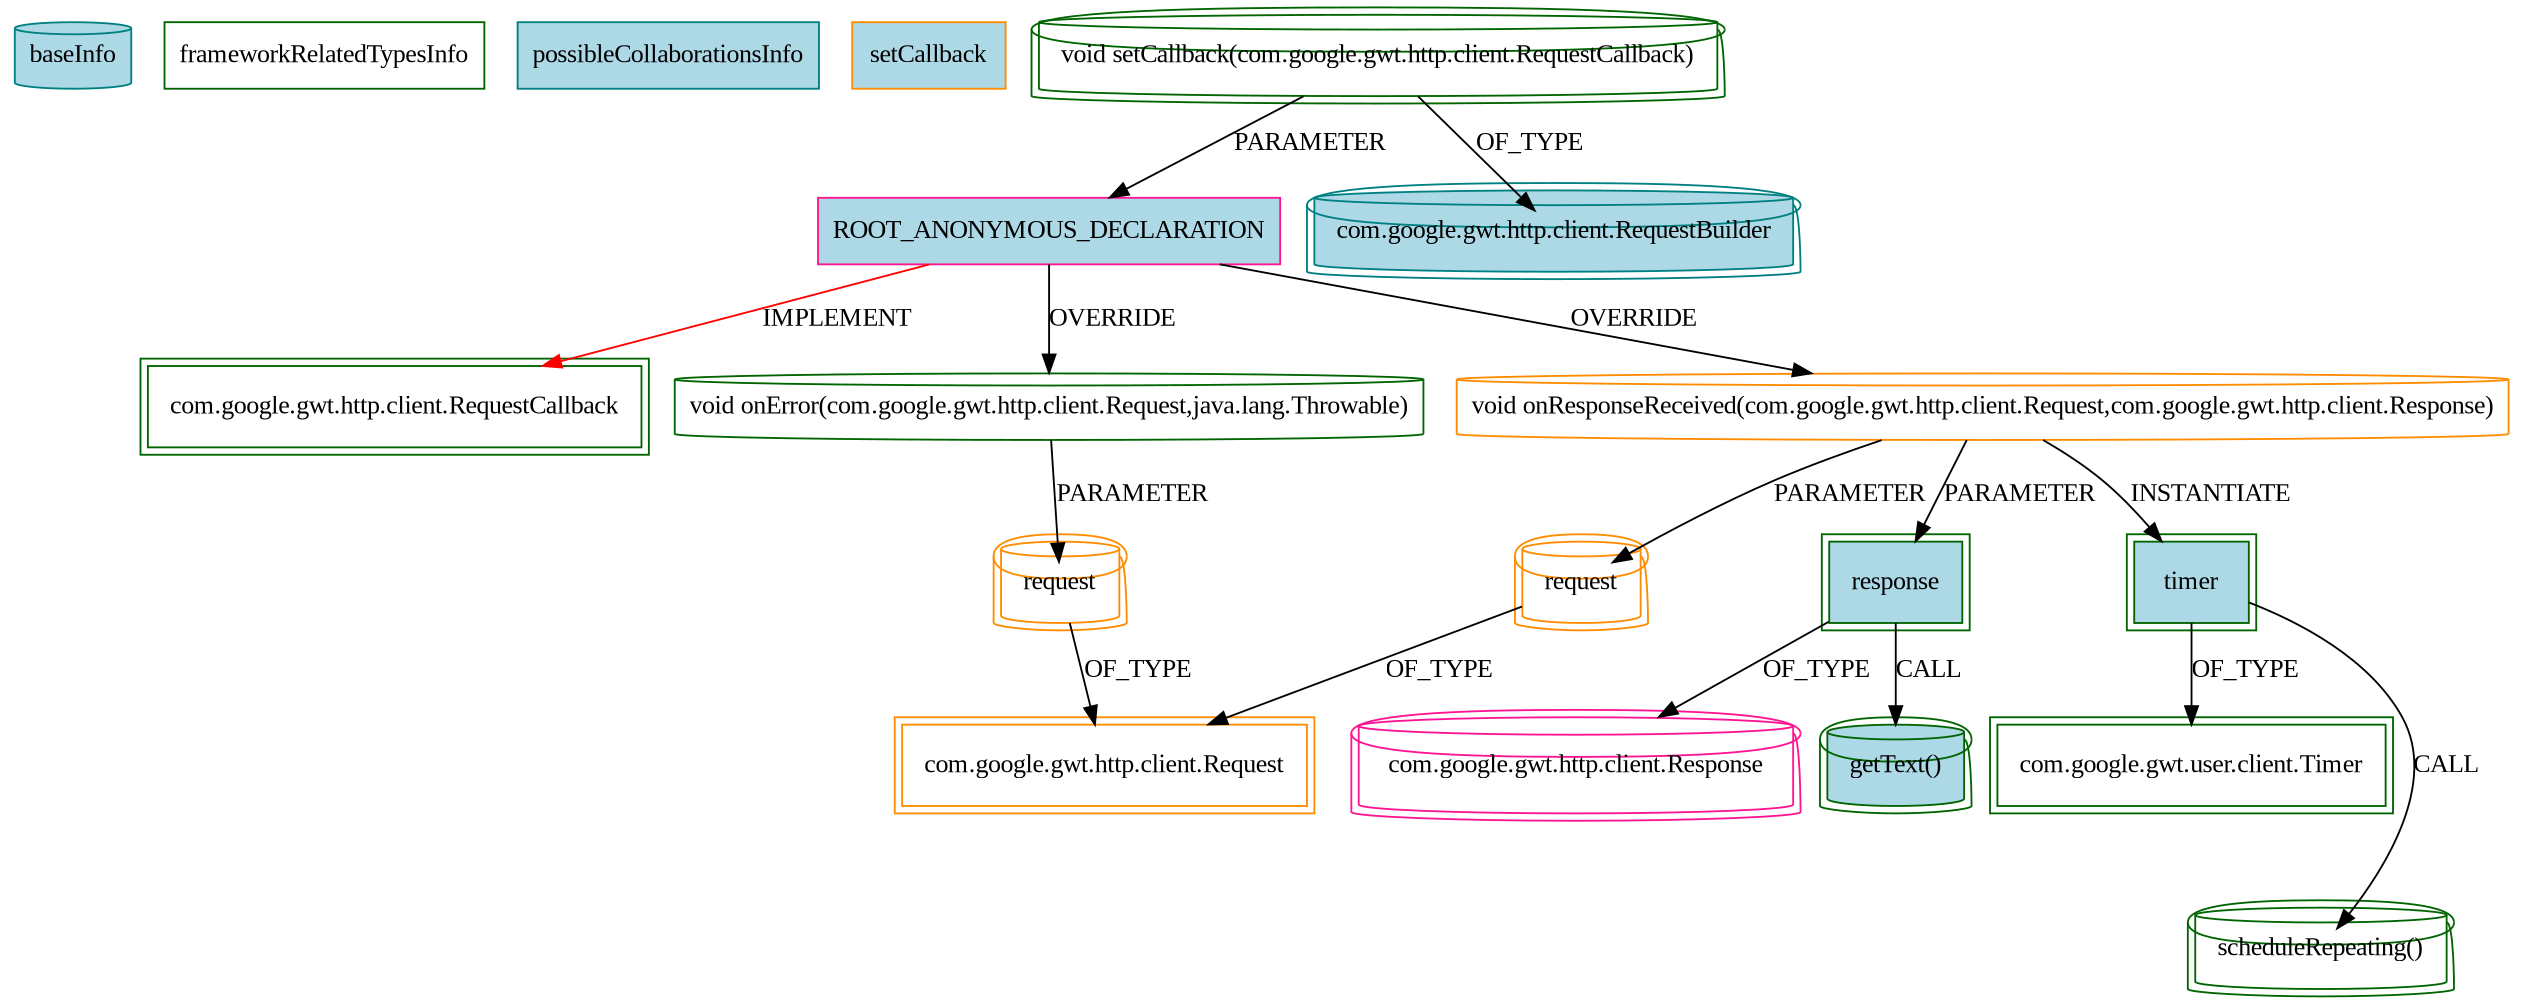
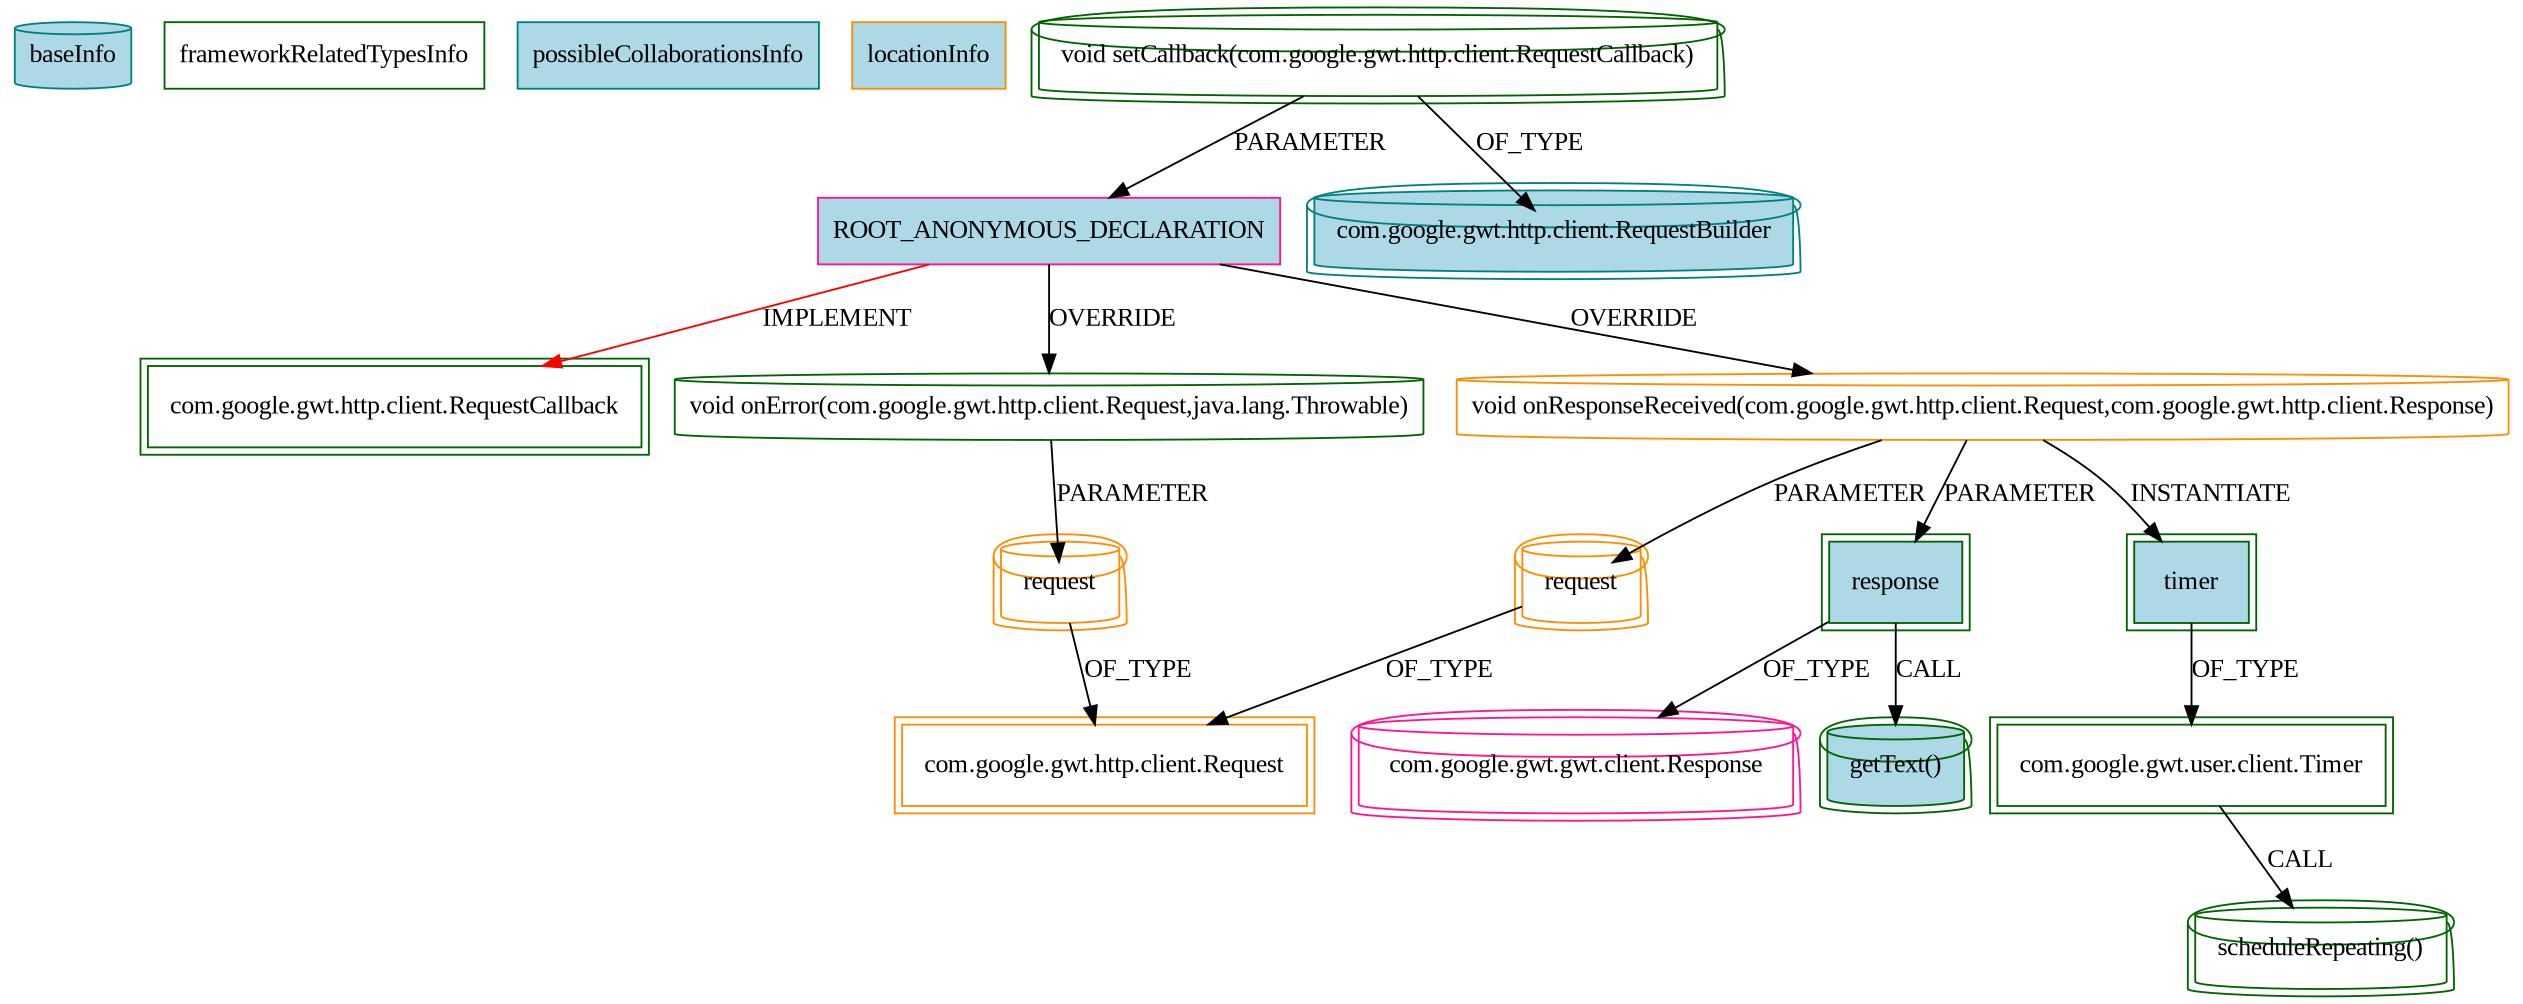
node "setCallback": label "setCallback" -> "locationInfo"
edge "timer" -> "scheduleRepeating()": now "com.google.gwt.user.client.Timer" -> "scheduleRepeating()"
node "com.google.gwt.http.client.Response": label "com.google.gwt.http.client.Response" -> "com.google.gwt.gwt.client.Response"
